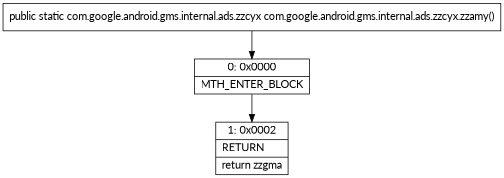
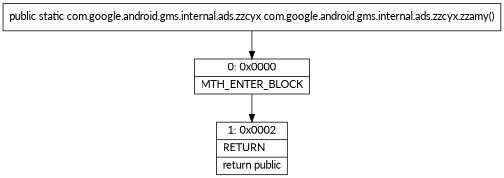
node "1: 0x0002": text "return zzgma" -> "return public"
